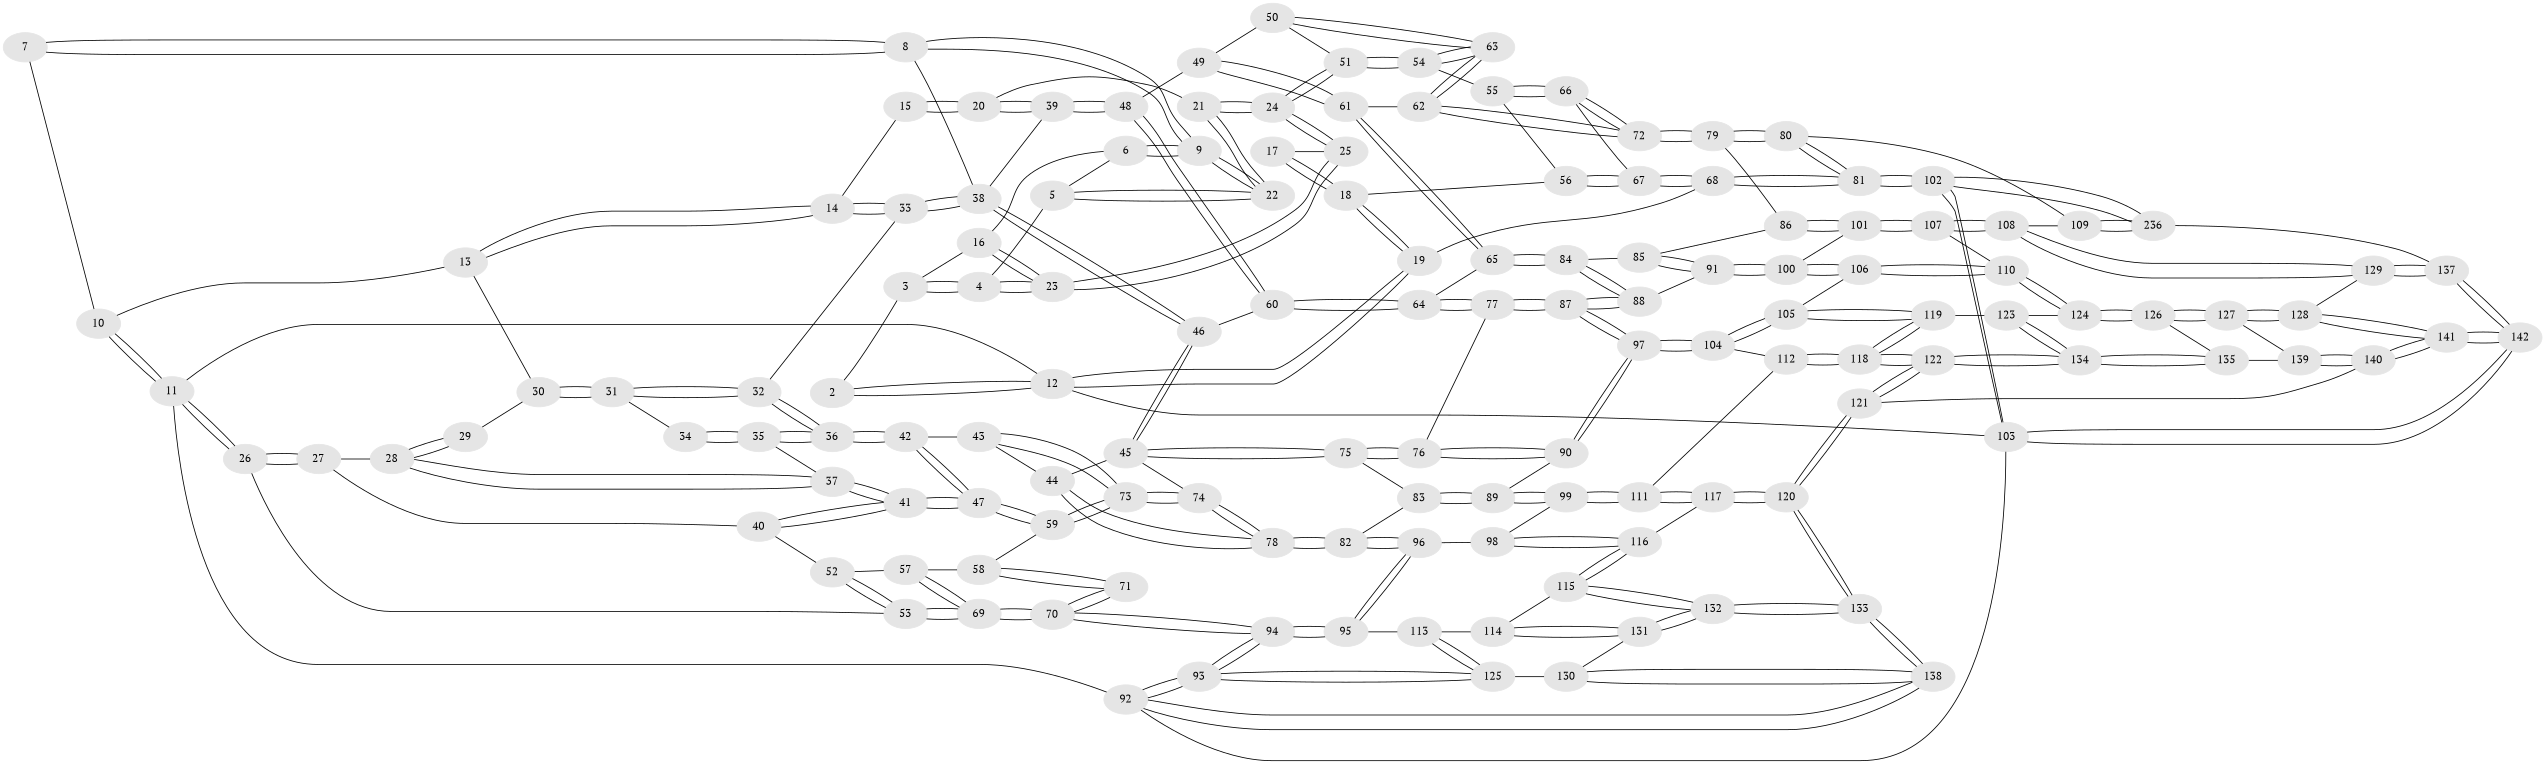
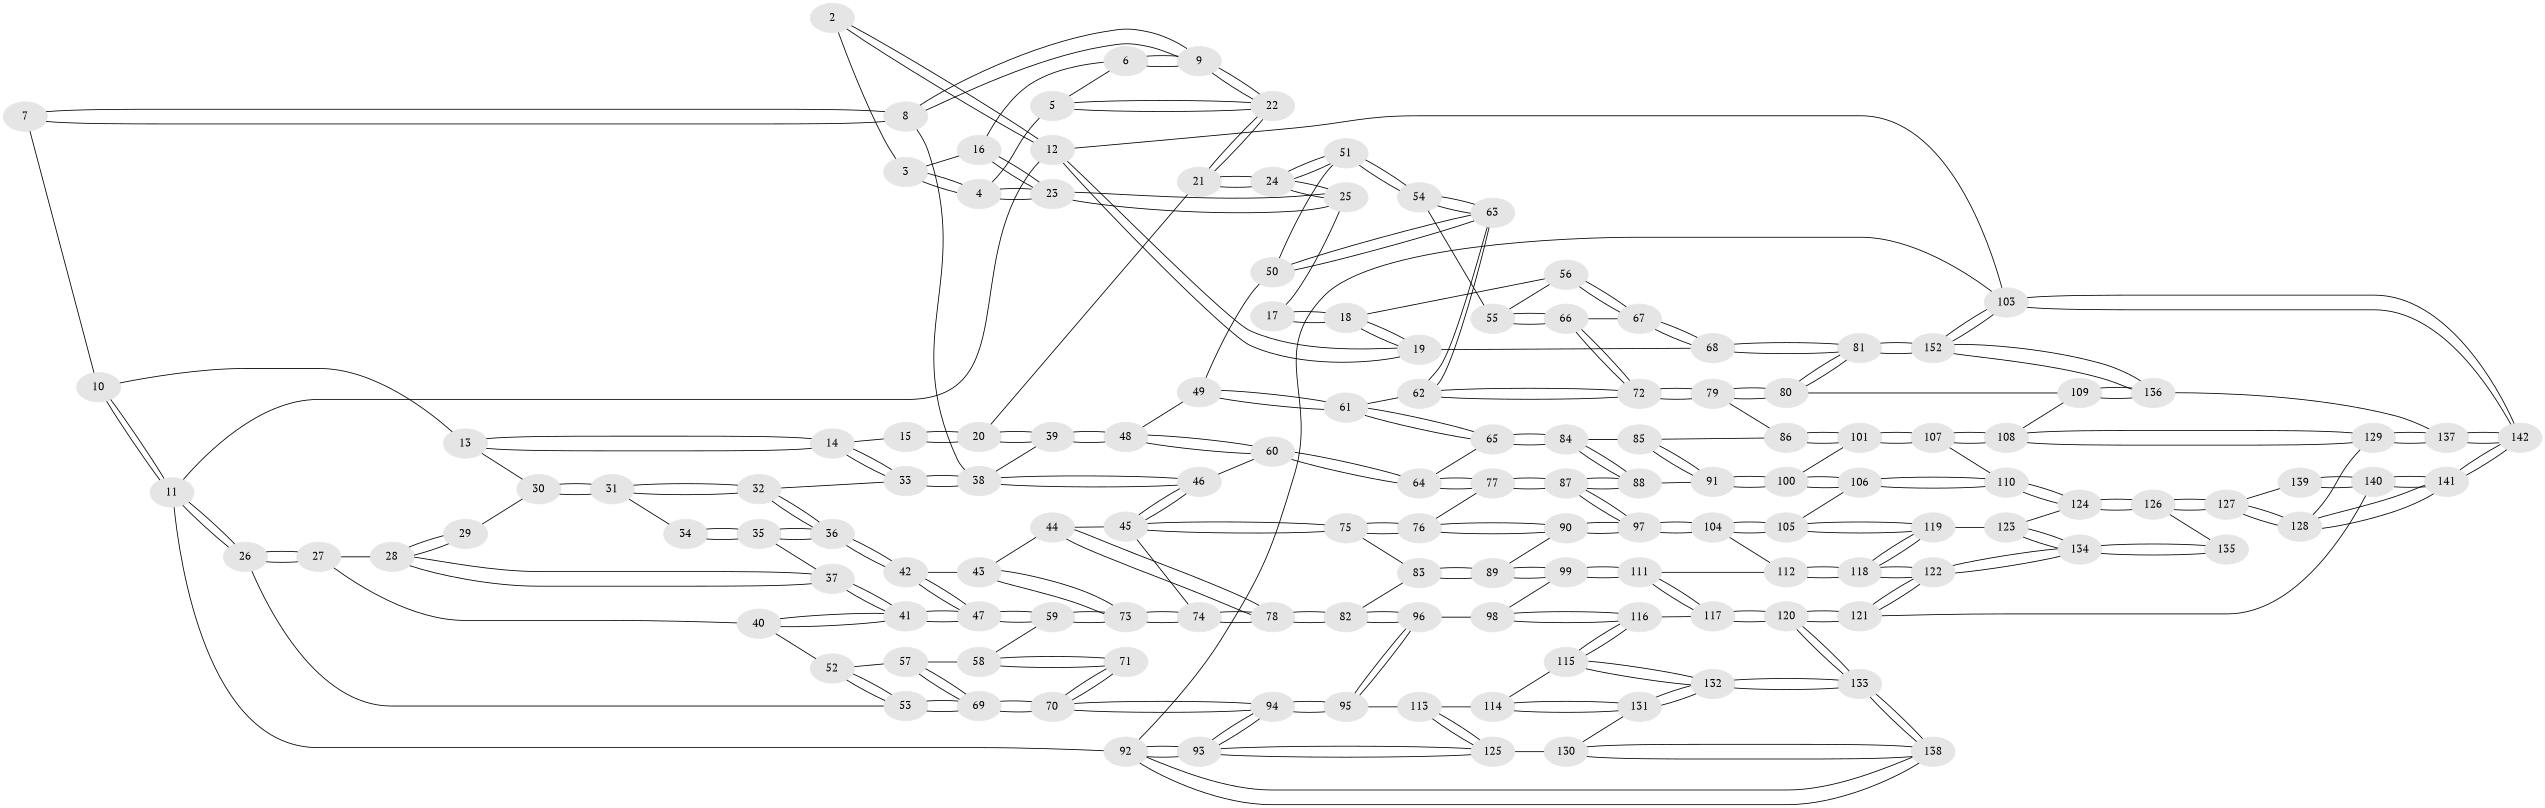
node "102": label "102" -> "152"
node "236": label "236" -> "136"
edge "135" -- "139": removed
